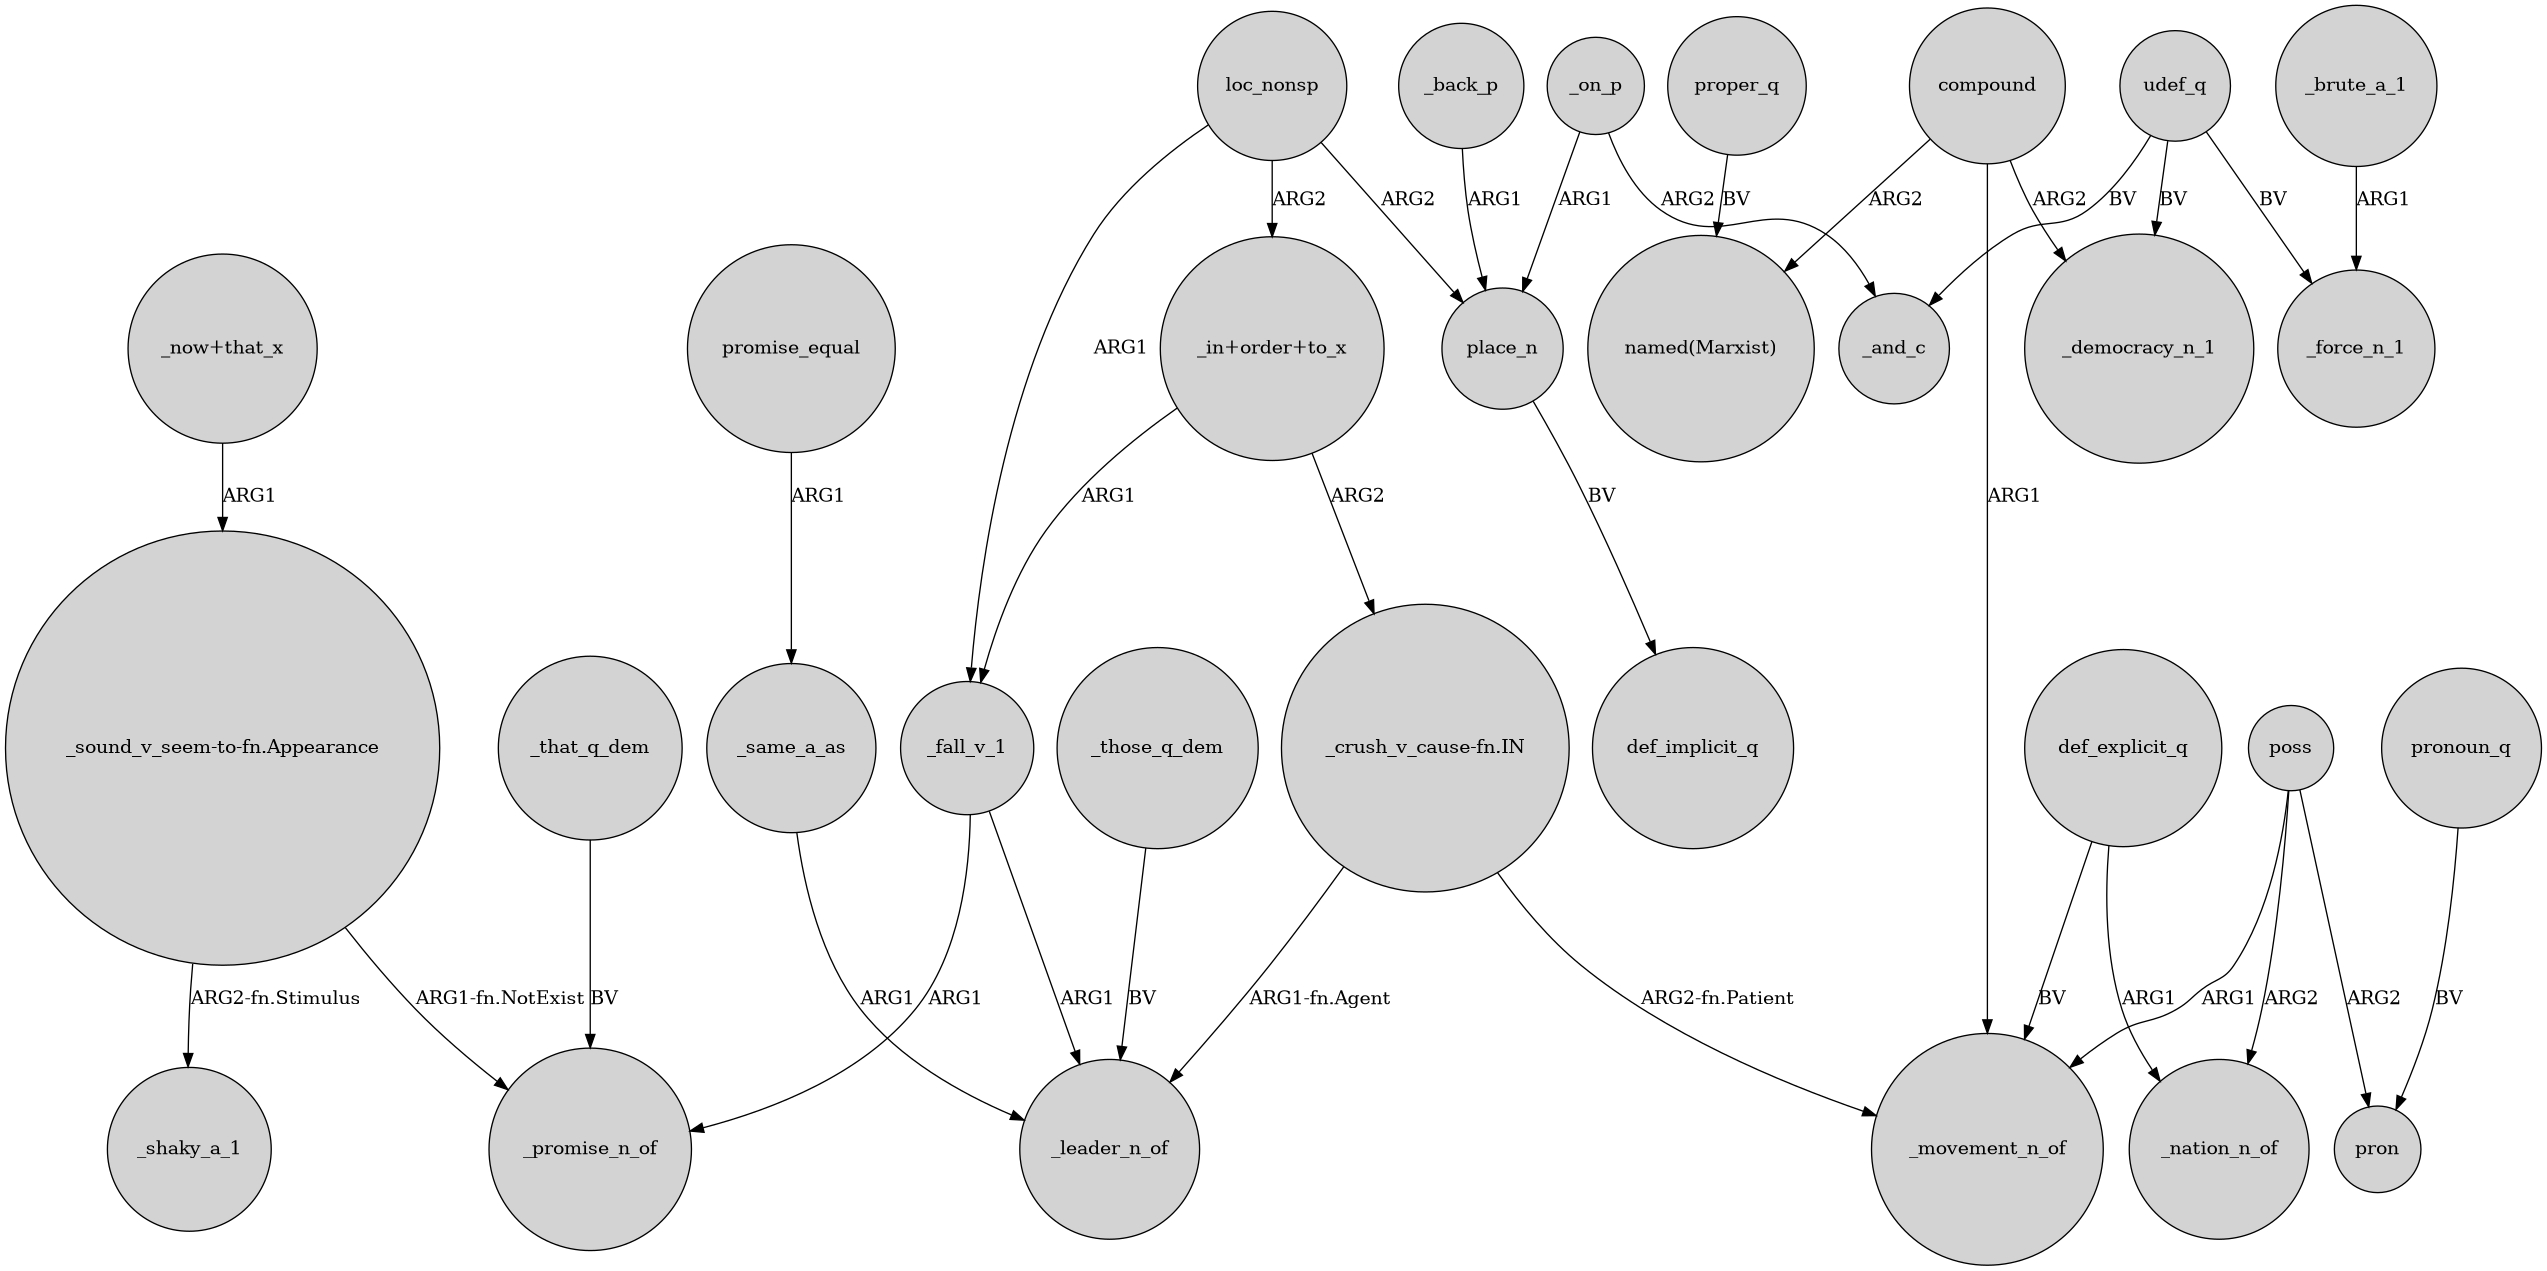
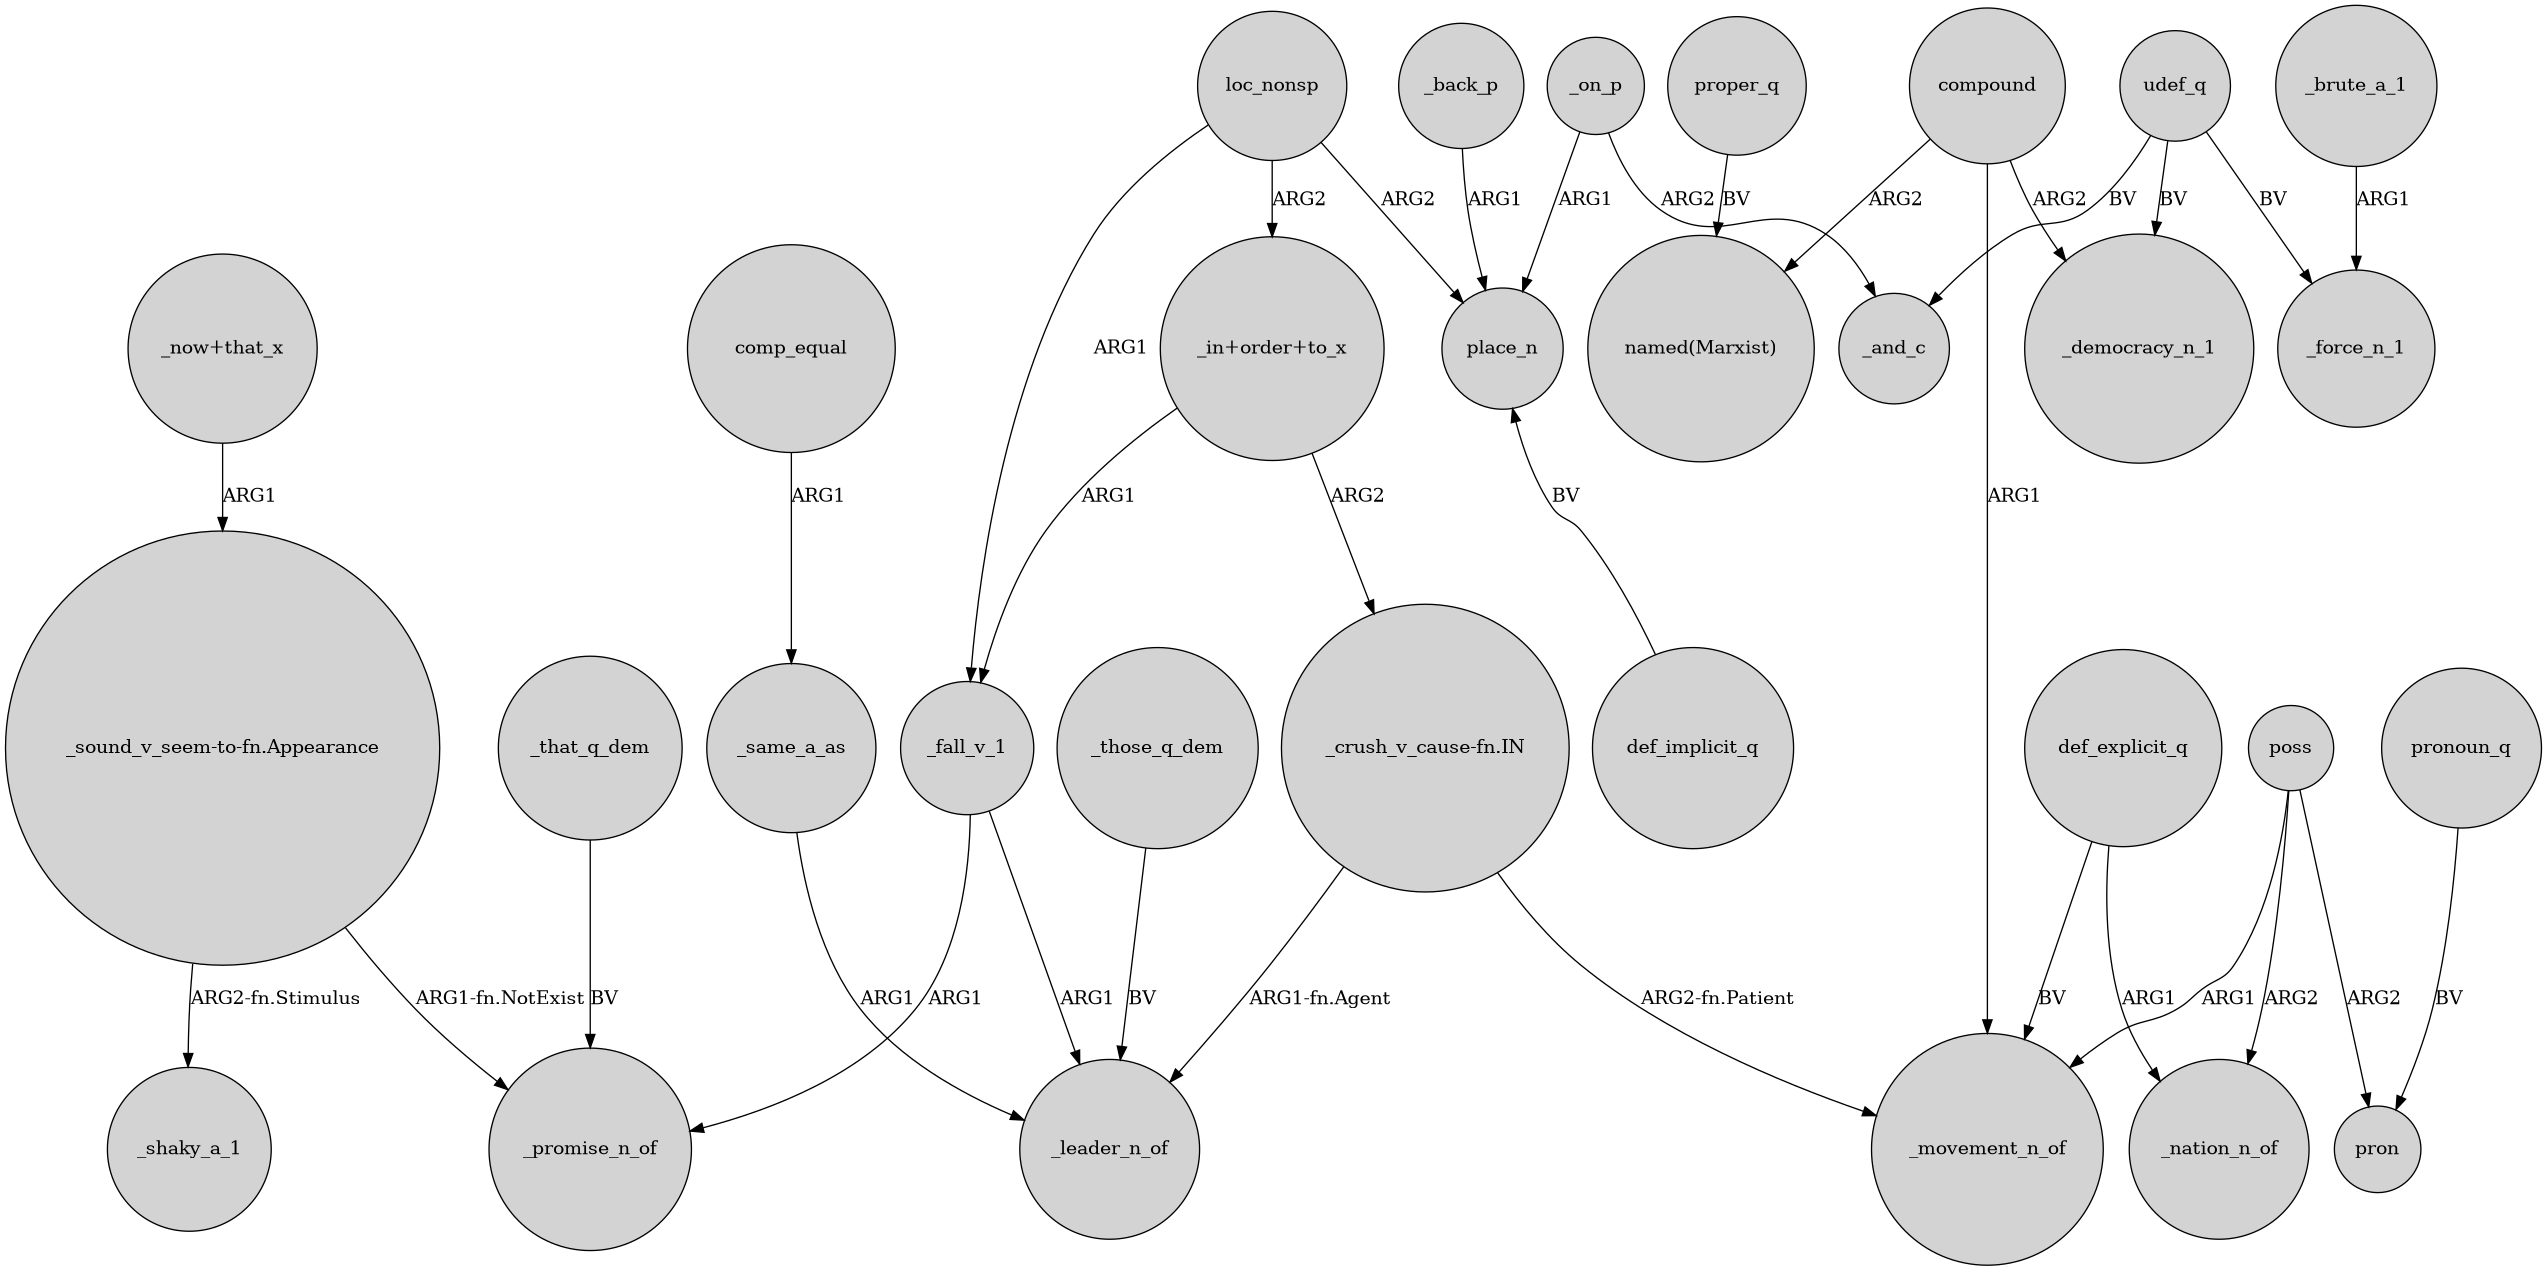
node "promise_equal": label "promise_equal" -> "comp_equal"
edge "place_n" -> "def_implicit_q": reversed
